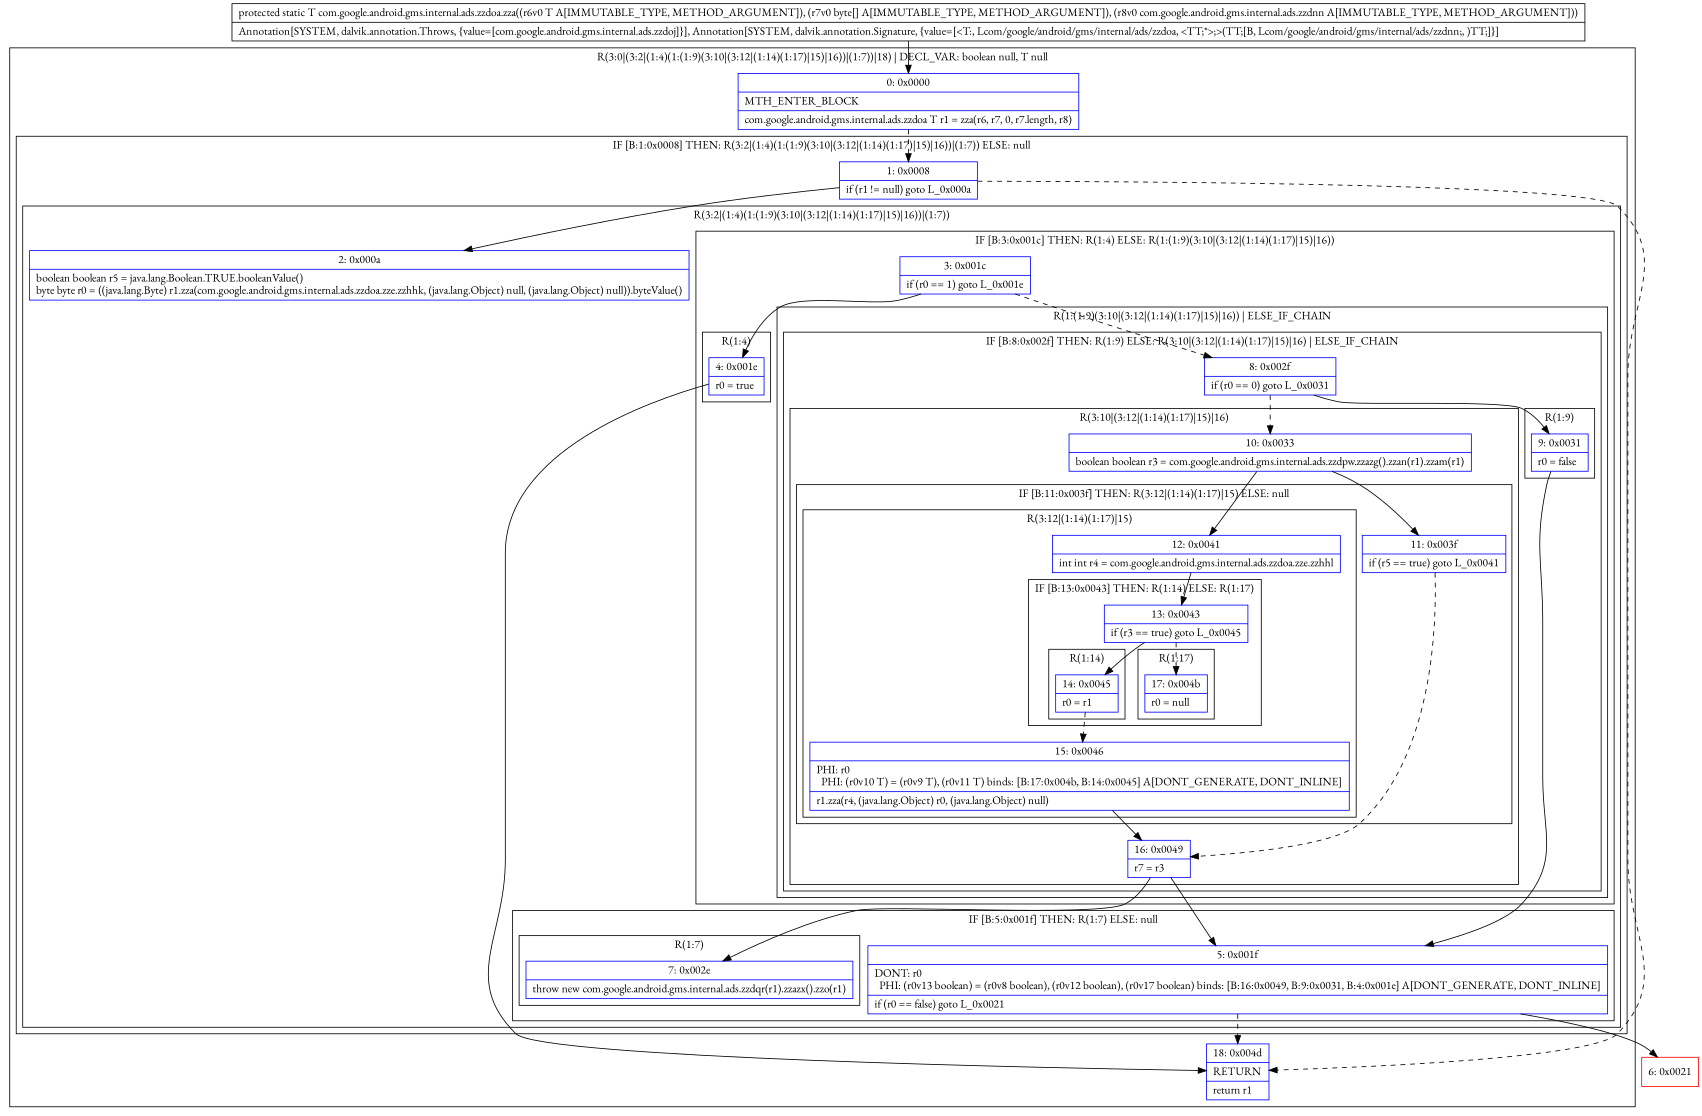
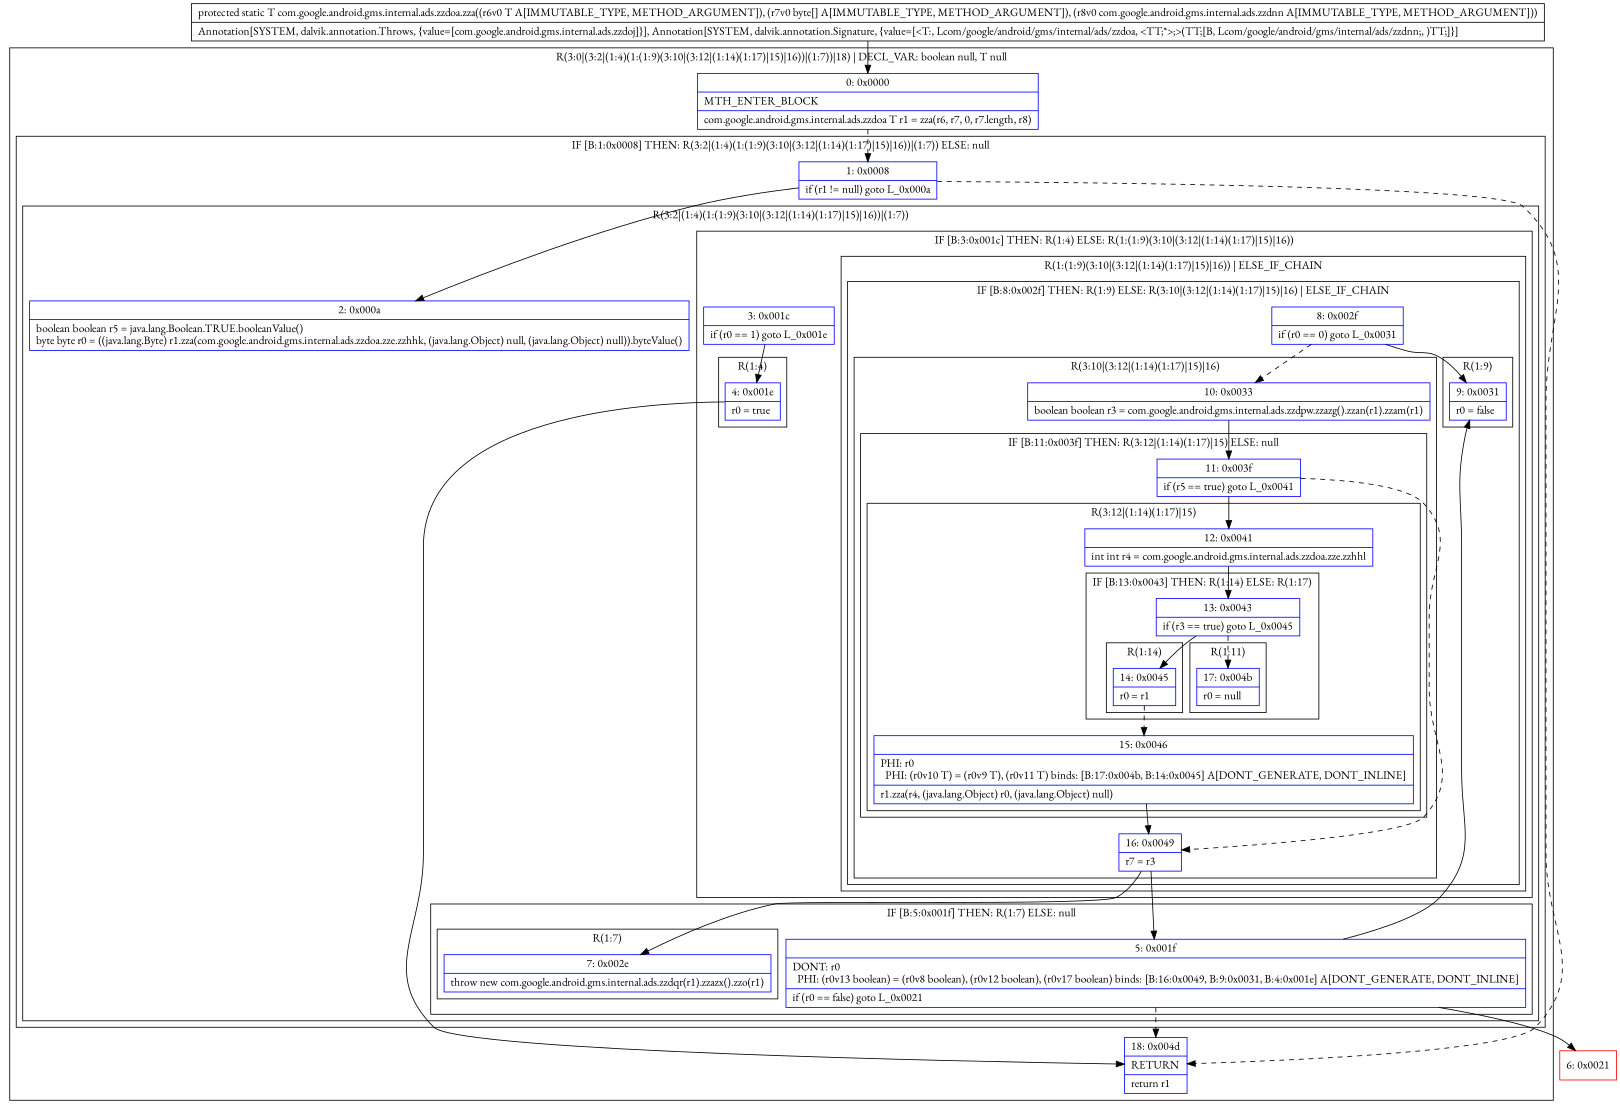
edge "3: 0x001c" -> "8: 0x002f": removed
edge "10: 0x0033" -> "12: 0x0041": now "11: 0x003f" -> "12: 0x0041"
cluster "R(1:17)": label "R(1:17)" -> "R(1:11)"
edge "9: 0x0031" -> "5: 0x001f": reversed
